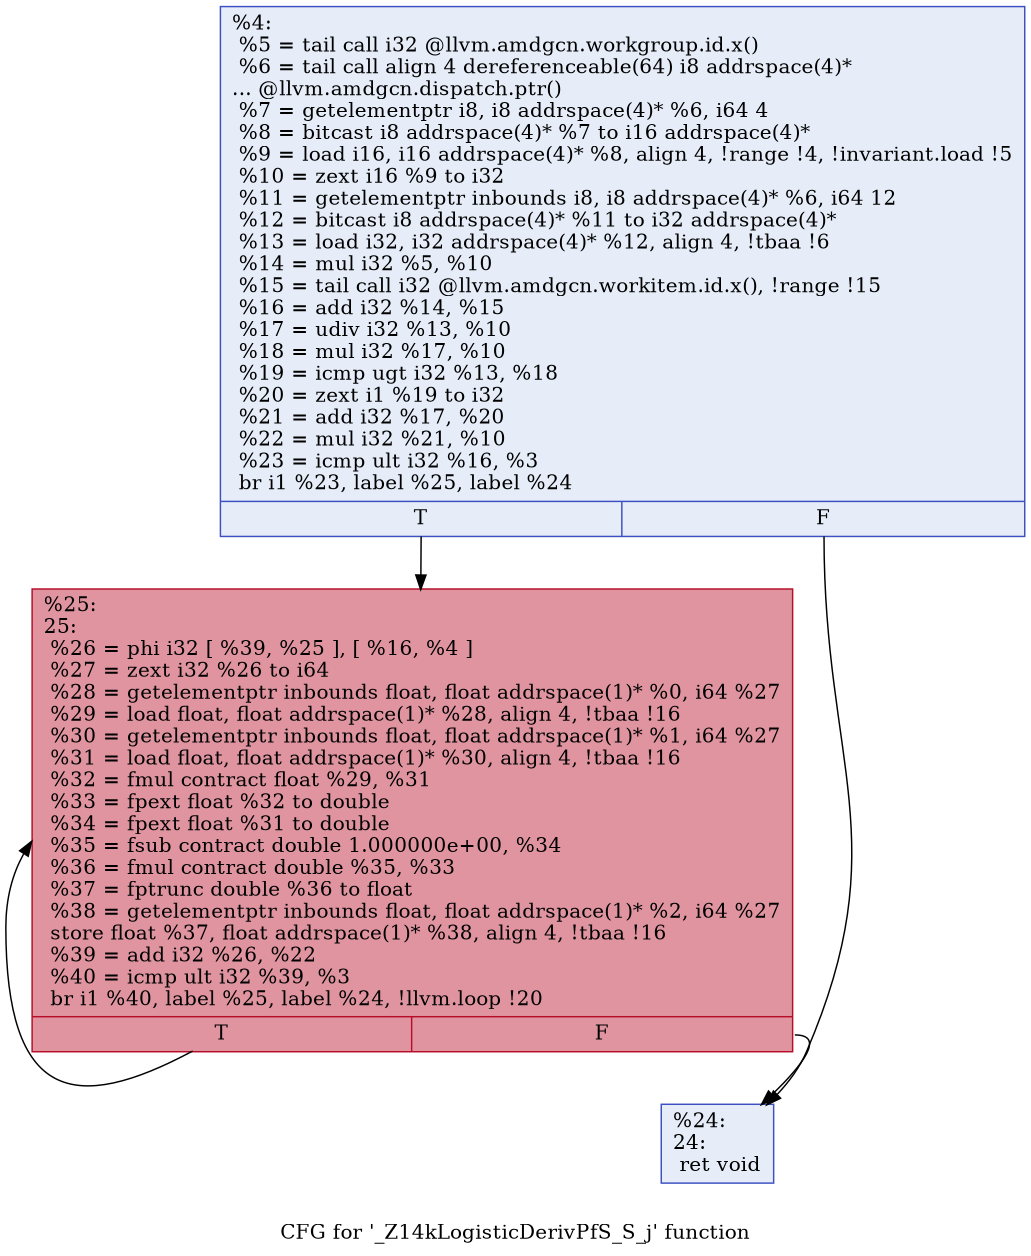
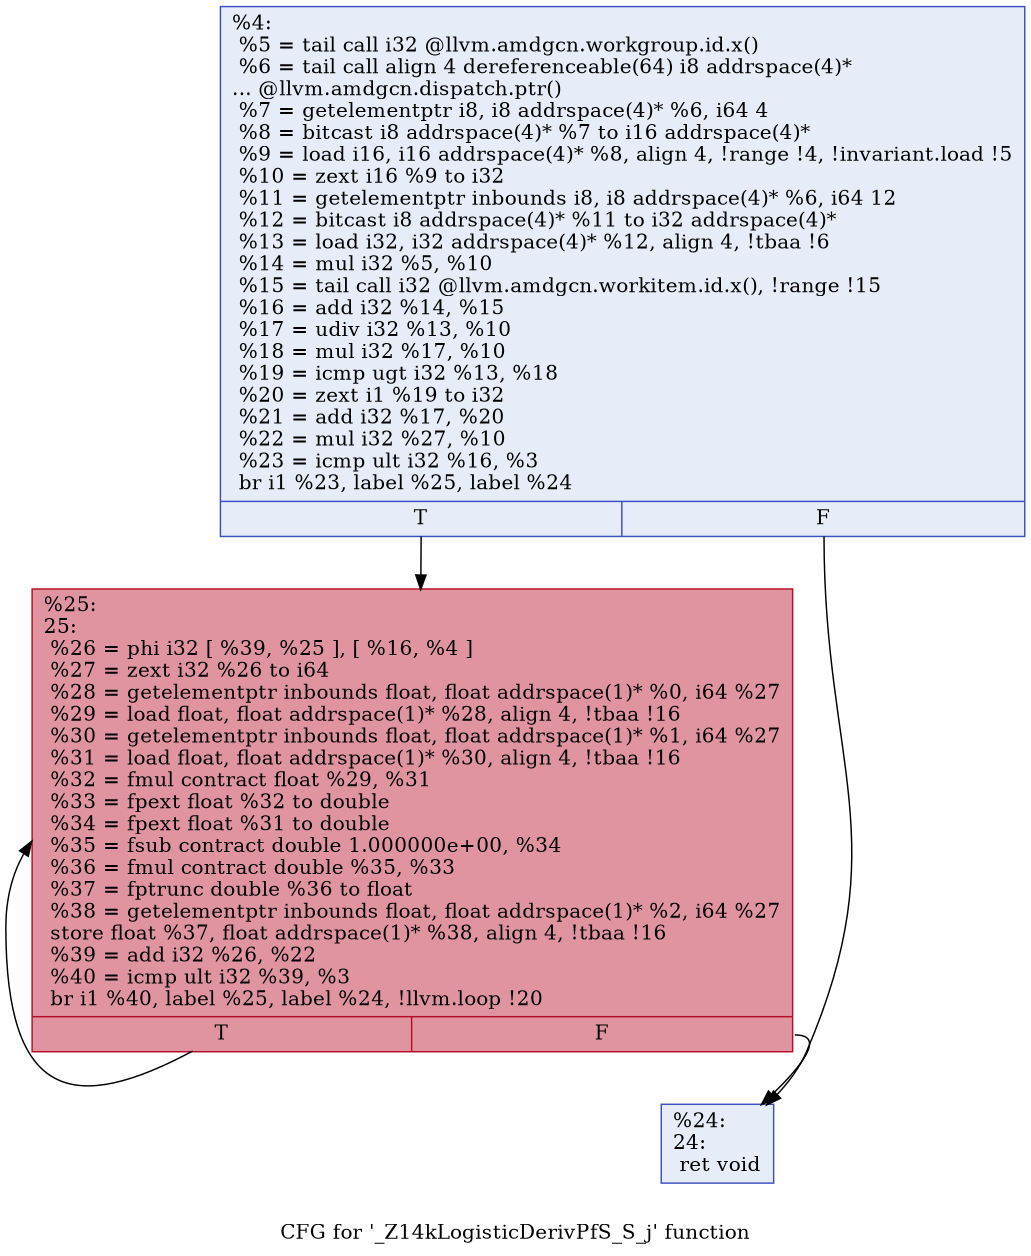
node "%4:": text "%22 = mul i32 %21, %10" -> "%22 = mul i32 %27, %10"
